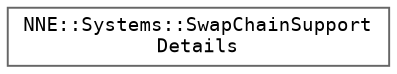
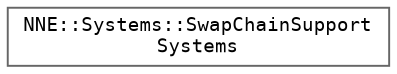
node "NNE::Systems::SwapChainSupport Details": label "NNE::Systems::SwapChainSupport Details" -> "NNE::Systems::SwapChainSupport Systems"
